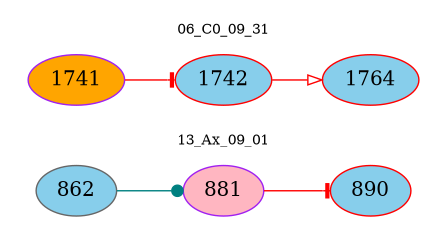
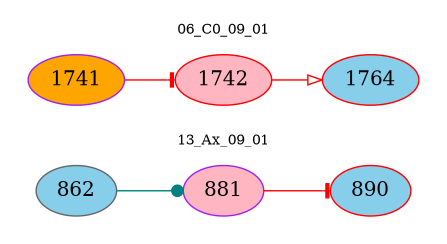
cluster "06_C0_09_31": label "06_C0_09_31" -> "06_C0_09_01"
node "1742": fillcolor skyblue -> lightpink
